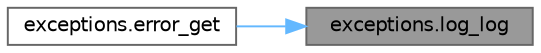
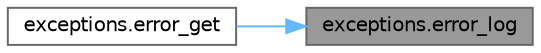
node "exceptions.log_log": label "exceptions.log_log" -> "exceptions.error_log"
